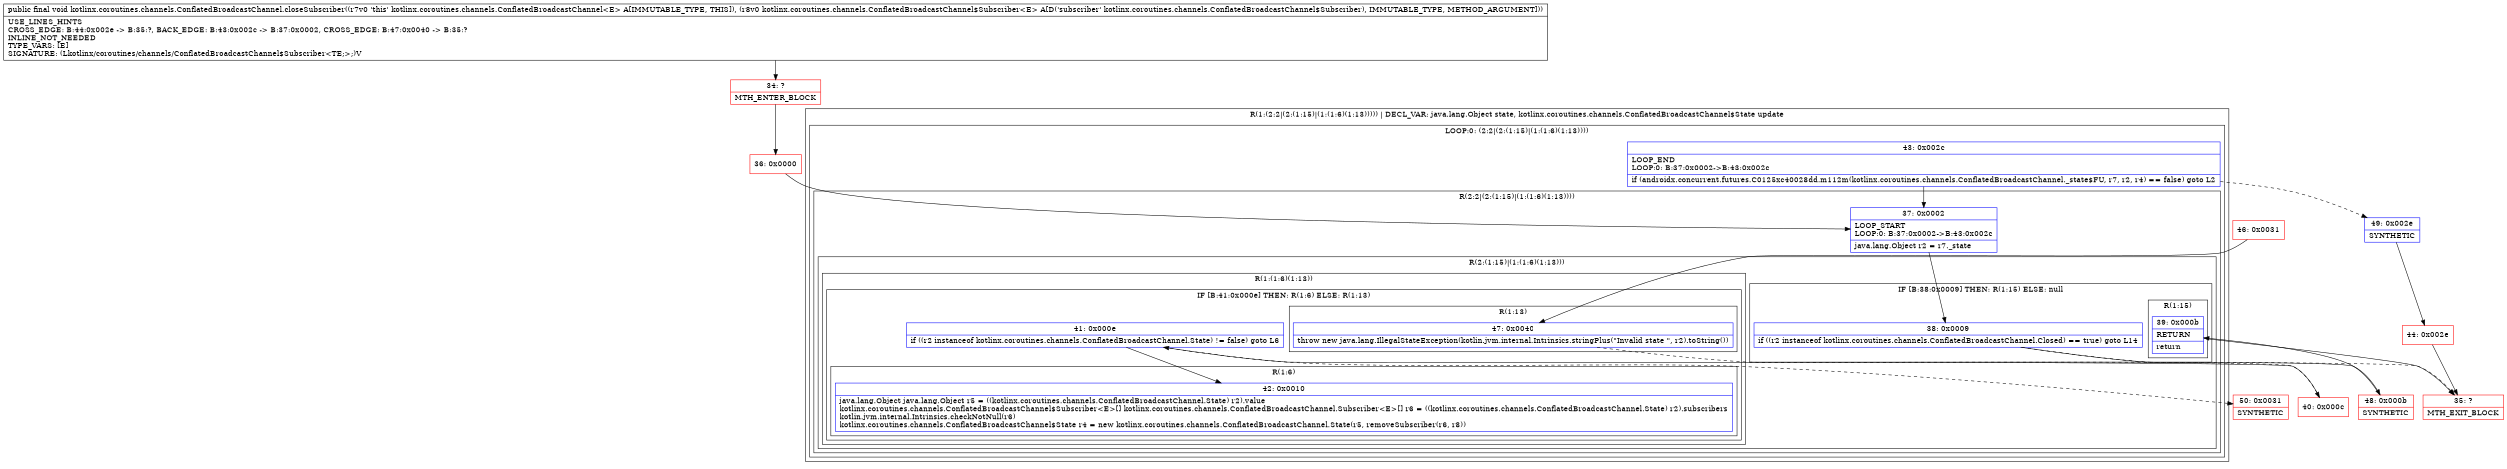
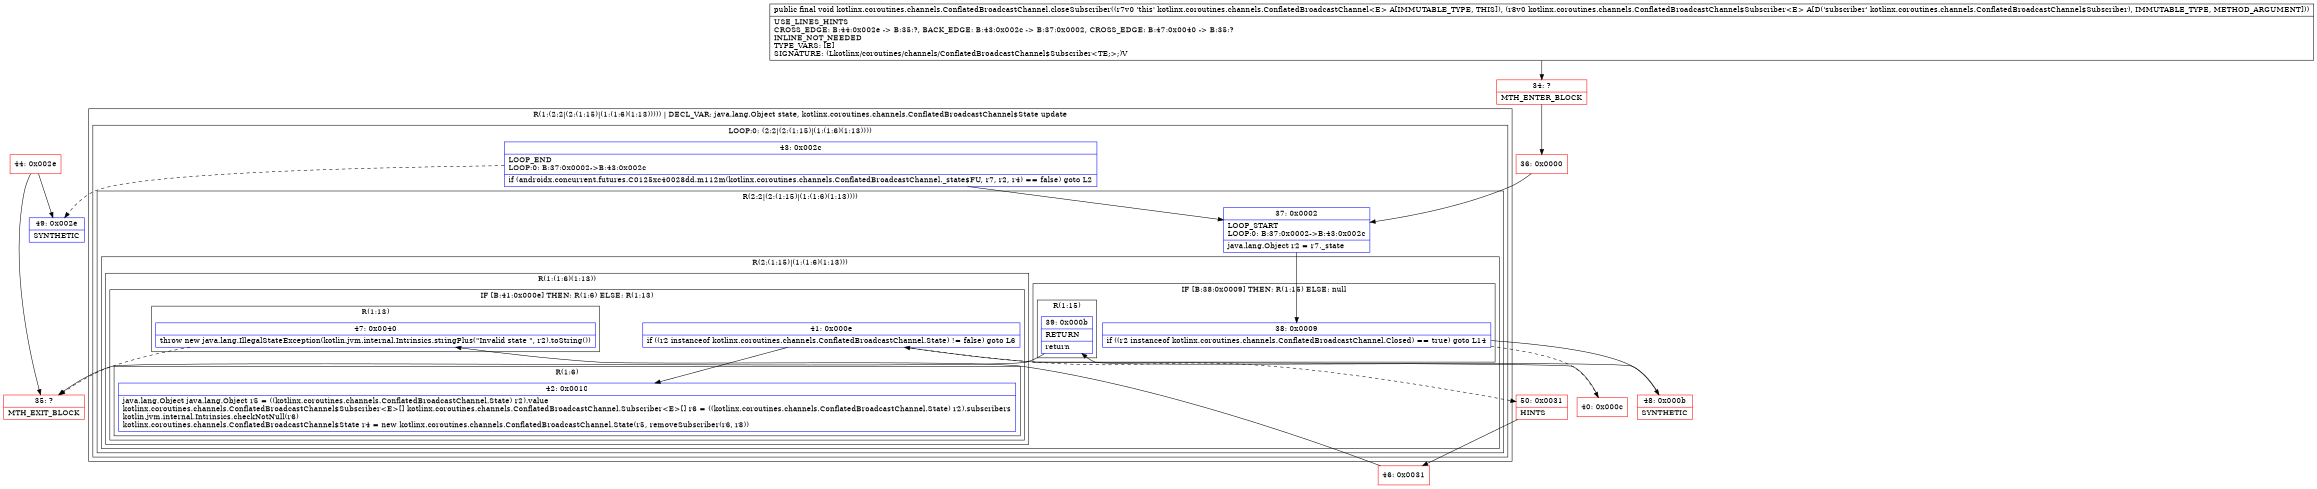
edge "49: 0x002e" -> "44: 0x002e": reversed
node "50: 0x0031": text "SYNTHETIC" -> "HINTS"
edge "50: 0x0031" -> "46: 0x0031": added
